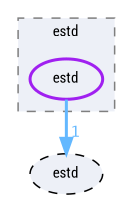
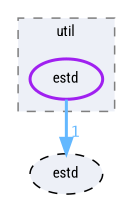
cluster "estd": label "estd" -> "util"
